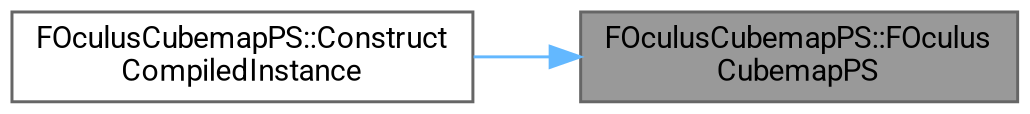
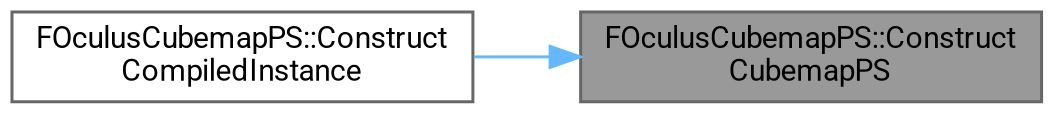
node "FOculusCubemapPS::FOculus CubemapPS": label "FOculusCubemapPS::FOculus CubemapPS" -> "FOculusCubemapPS::Construct CubemapPS"
